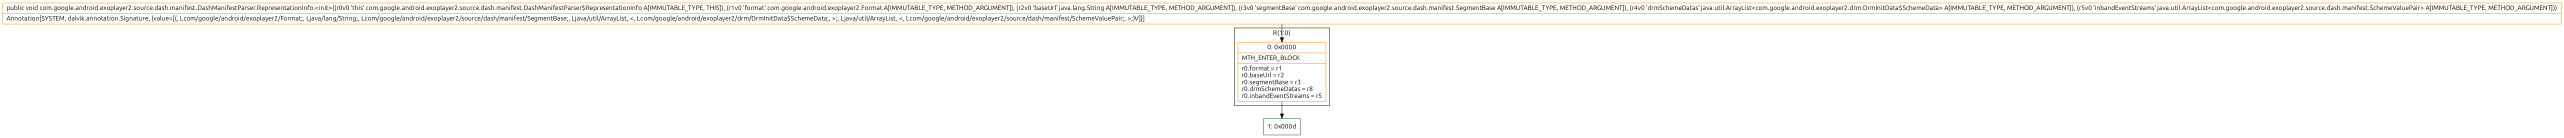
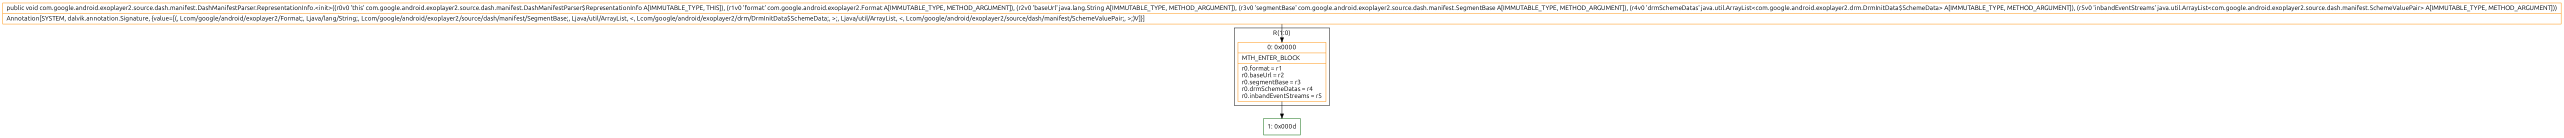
node "0: 0x0000": text "r0.drmSchemeDatas = r8" -> "r0.drmSchemeDatas = r4"
